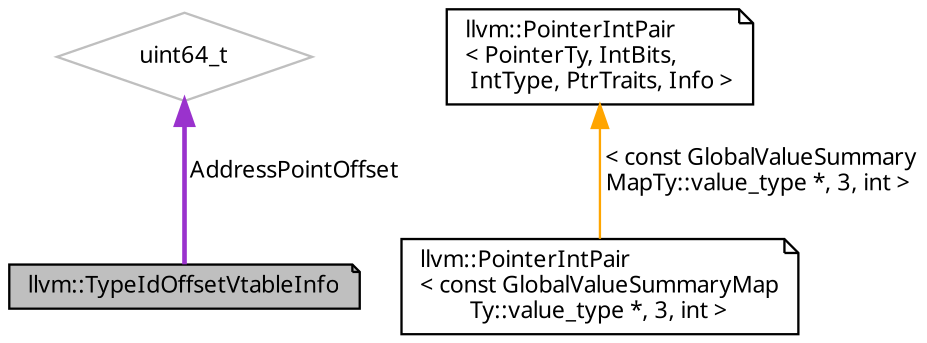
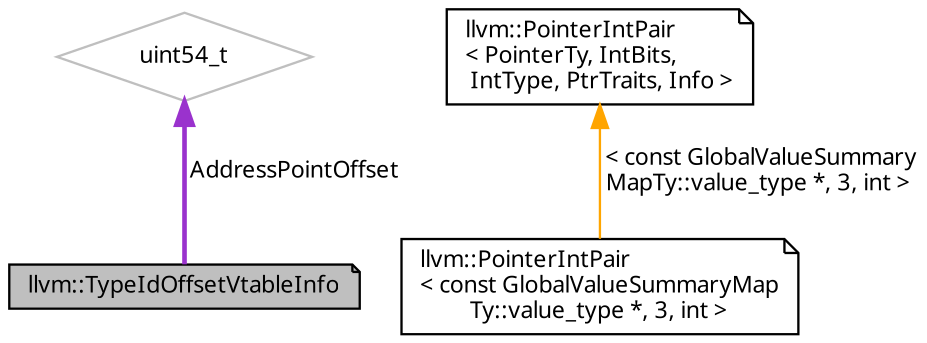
node "uint64_t": label "uint64_t" -> "uint54_t"
